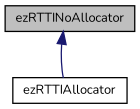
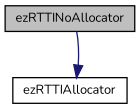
edge "ezRTTIAllocator" -> "ezRTTINoAllocator": reversed
